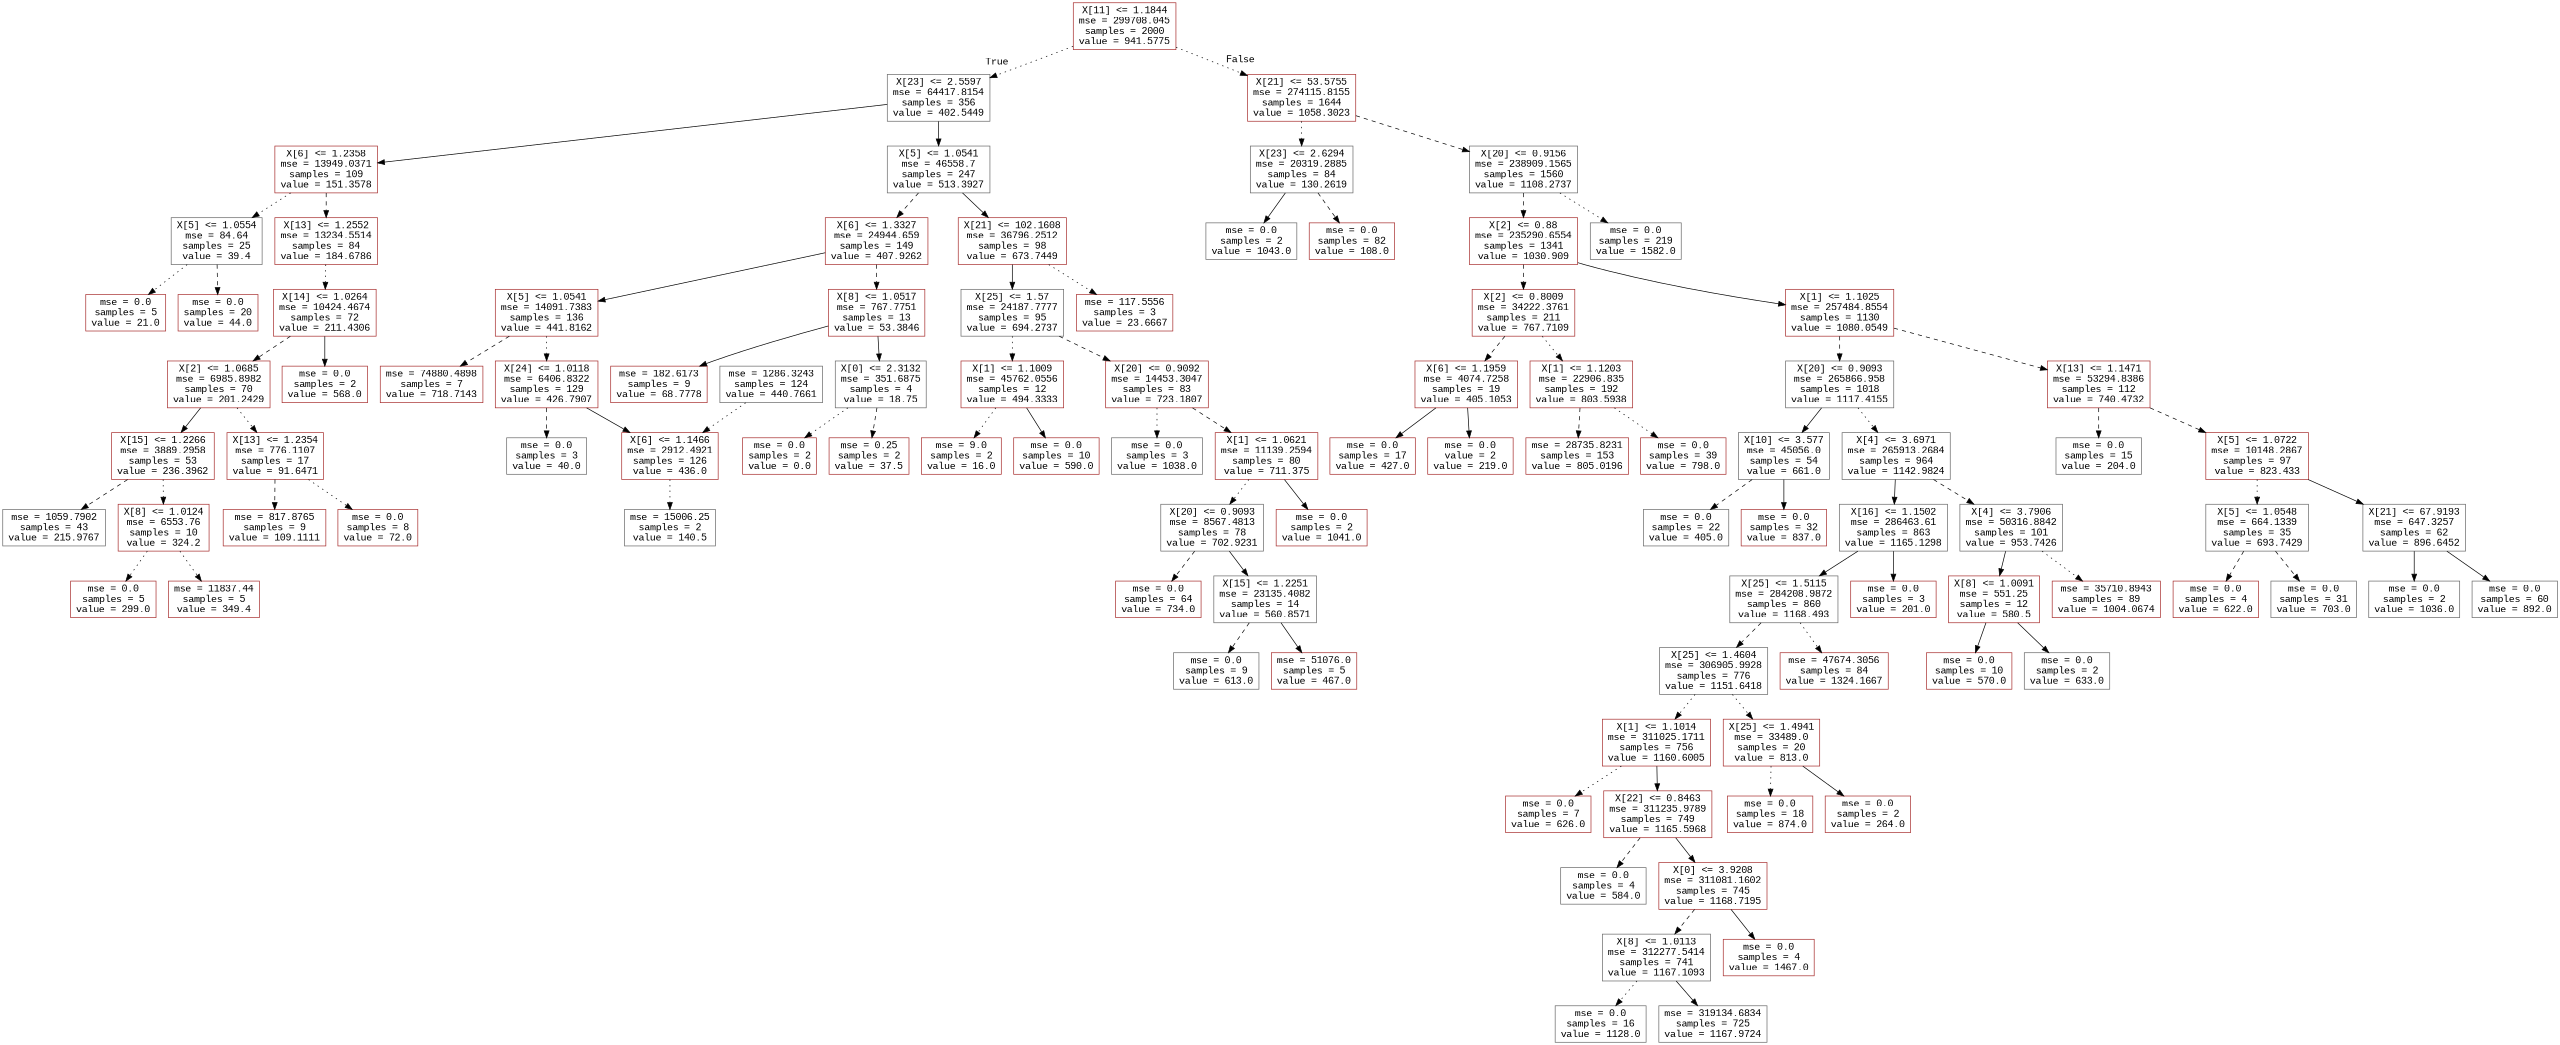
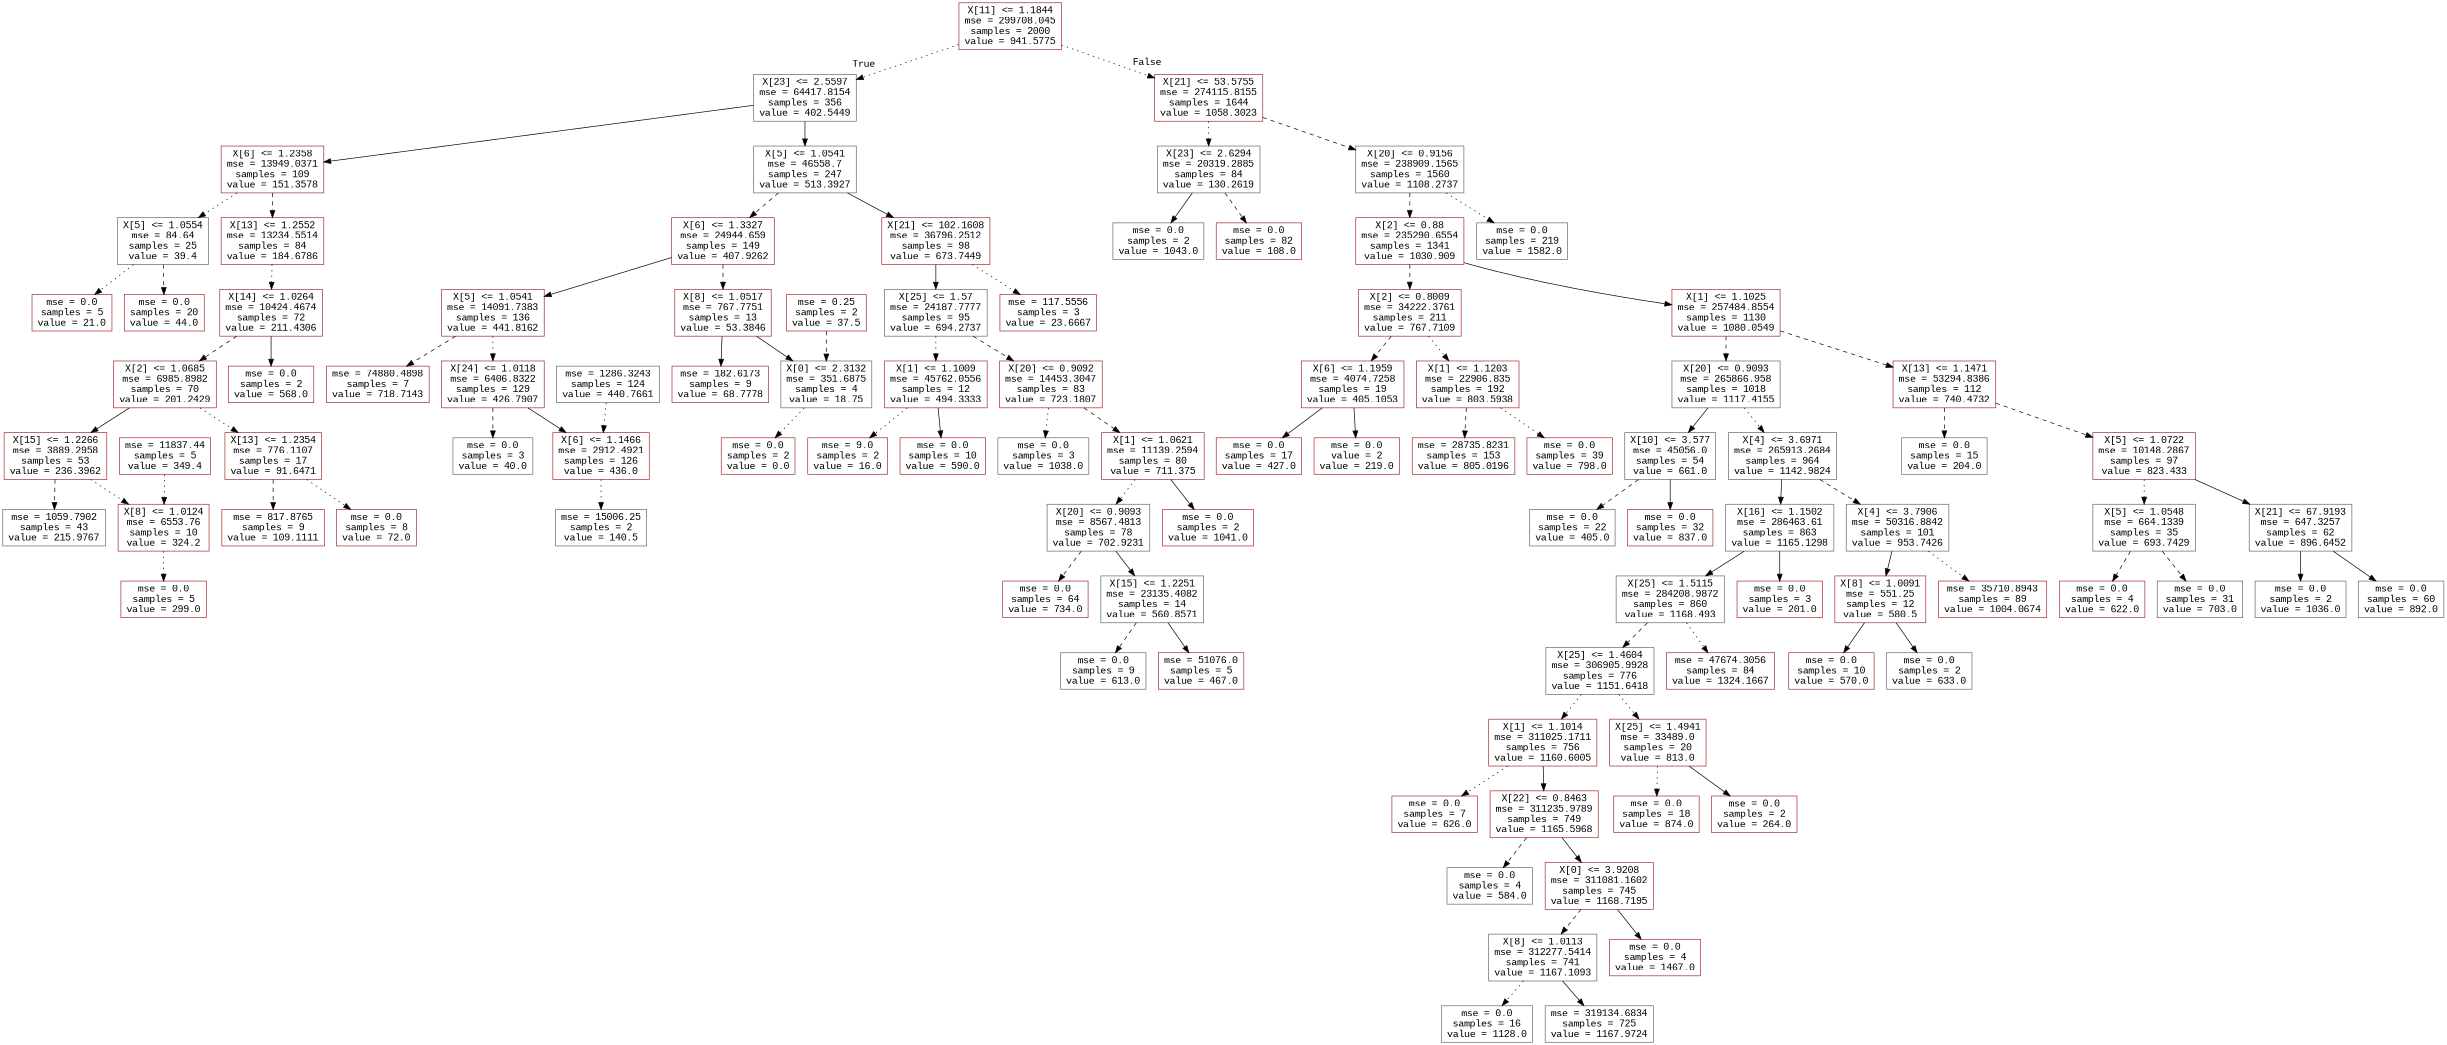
edge "X[0] <= 2.3132 mse = 351.6875 samples = 4 value = 18.75" -> "mse = 0.25 samples = 2 value = 37.5": reversed
edge "X[8] <= 1.0124 mse = 6553.76 samples = 10 value = 324.2" -> "mse = 11837.44 samples = 5 value = 349.4": reversed
